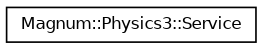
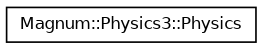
node "Magnum::Physics3::Service": label "Magnum::Physics3::Service" -> "Magnum::Physics3::Physics"
